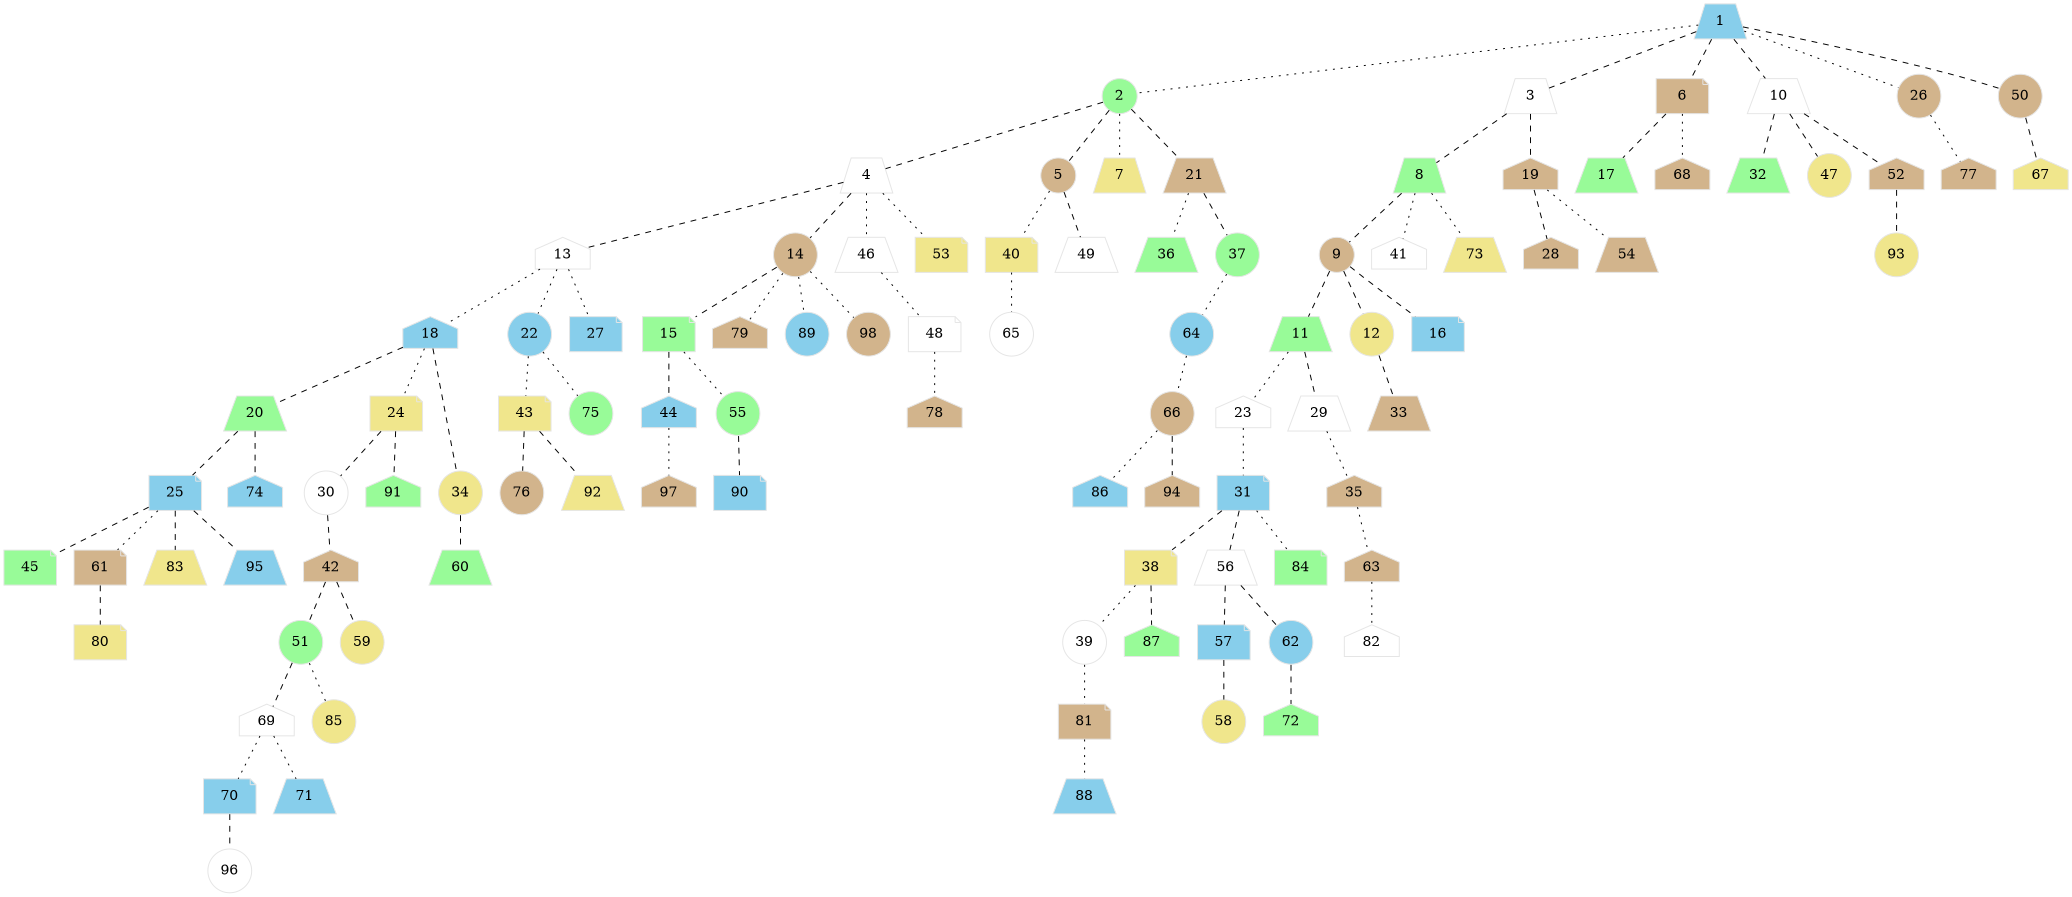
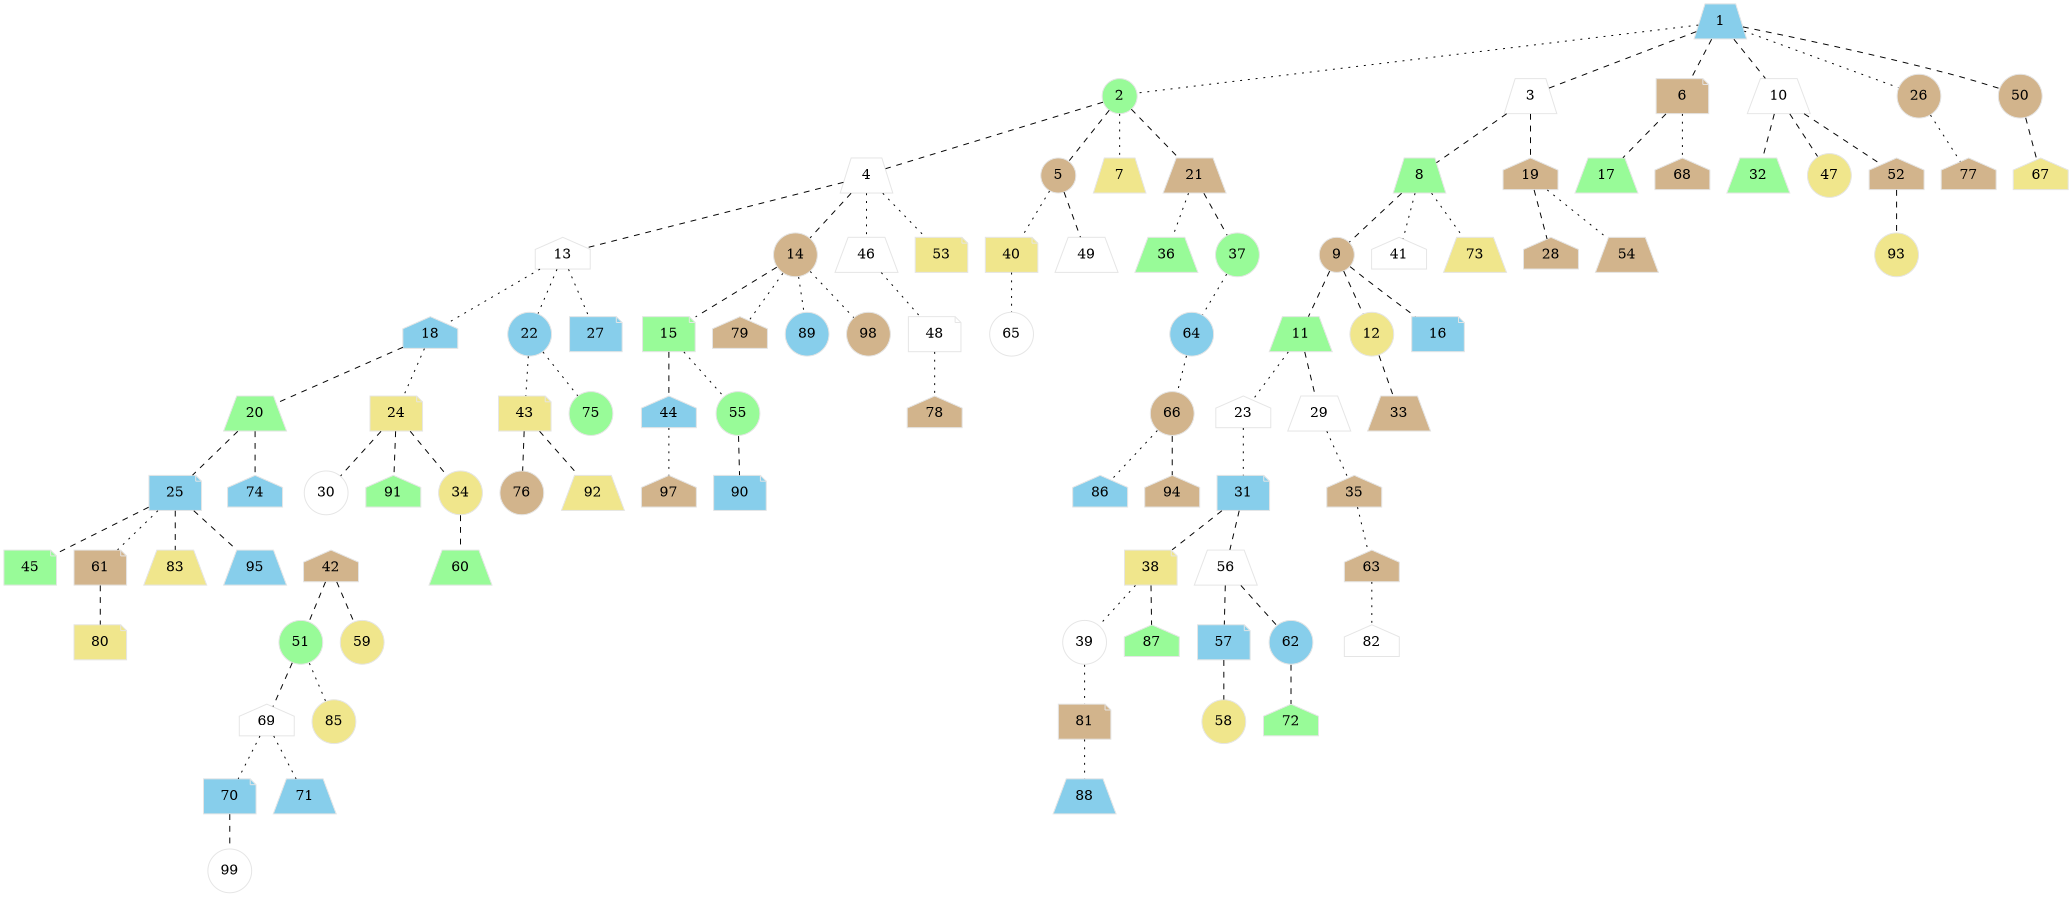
edge "18" -- "34": now "24" -- "34"
edge "30" -- "42": removed
node "84": removed
node "96": label "96" -> "99"
